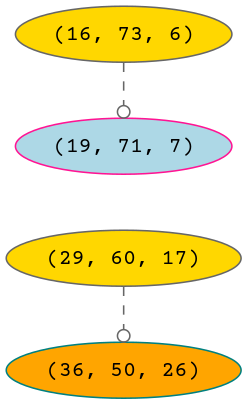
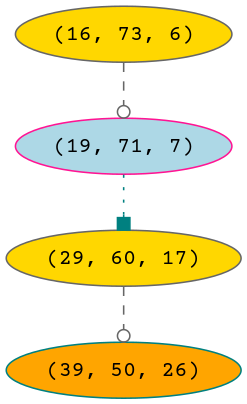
edge "(19, 71, 7)" -> "(29, 60, 17)": added
node "(36, 50, 26)": label "(36, 50, 26)" -> "(39, 50, 26)"
